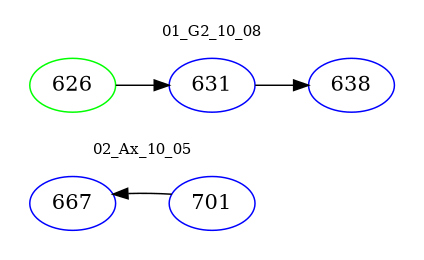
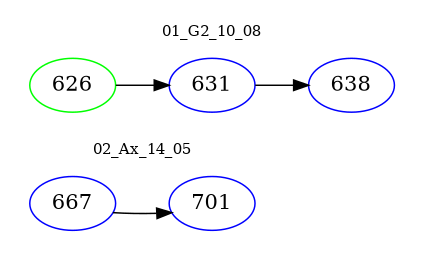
cluster "02_Ax_10_05": label "02_Ax_10_05" -> "02_Ax_14_05"
edge "701" -> "667": reversed
